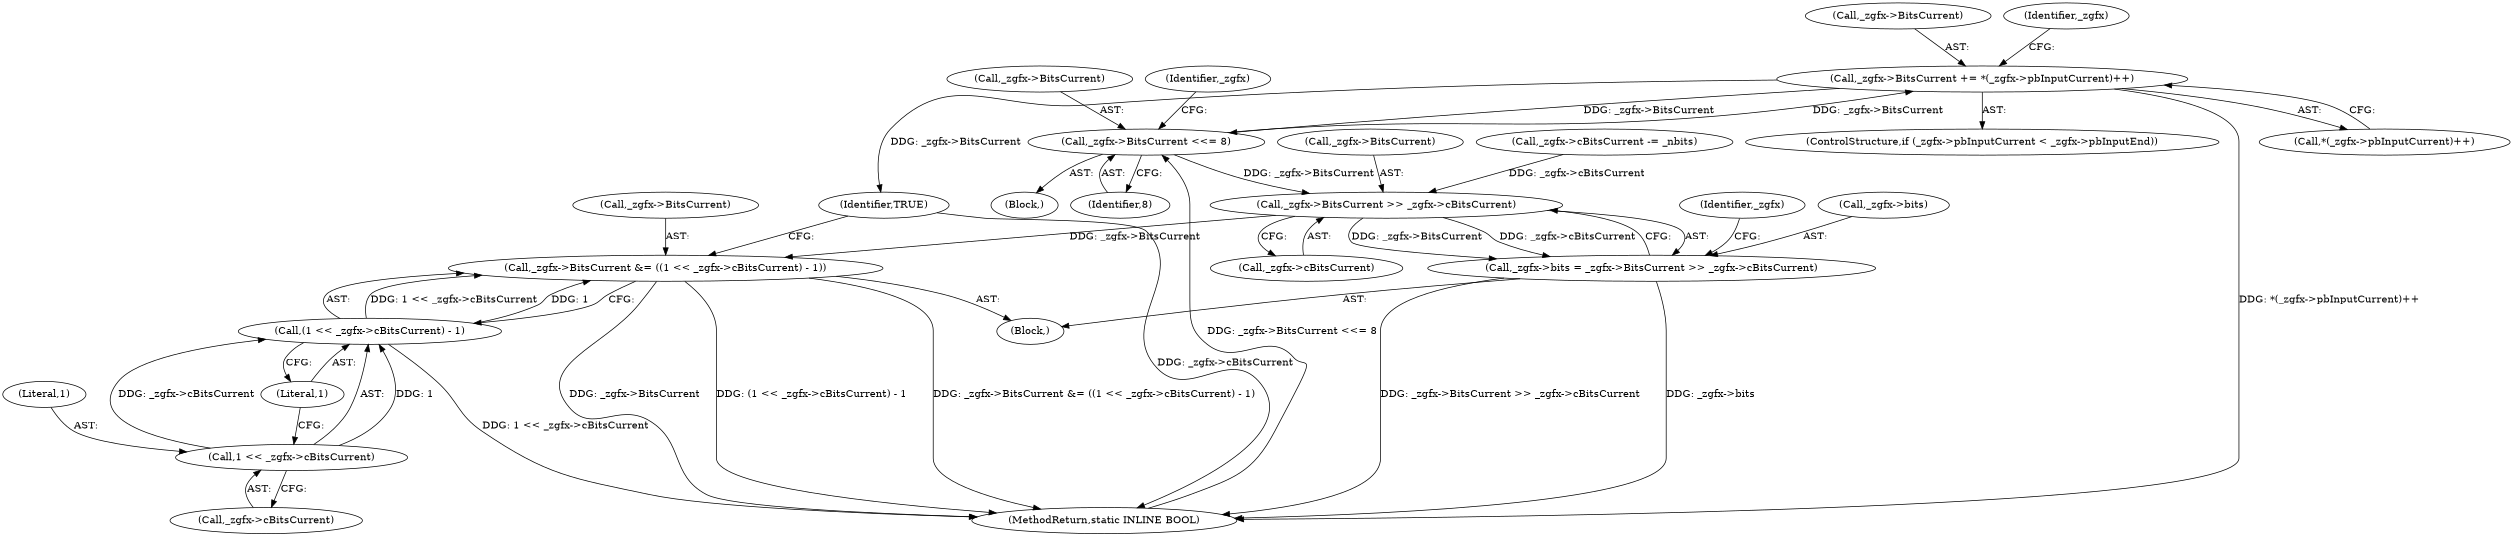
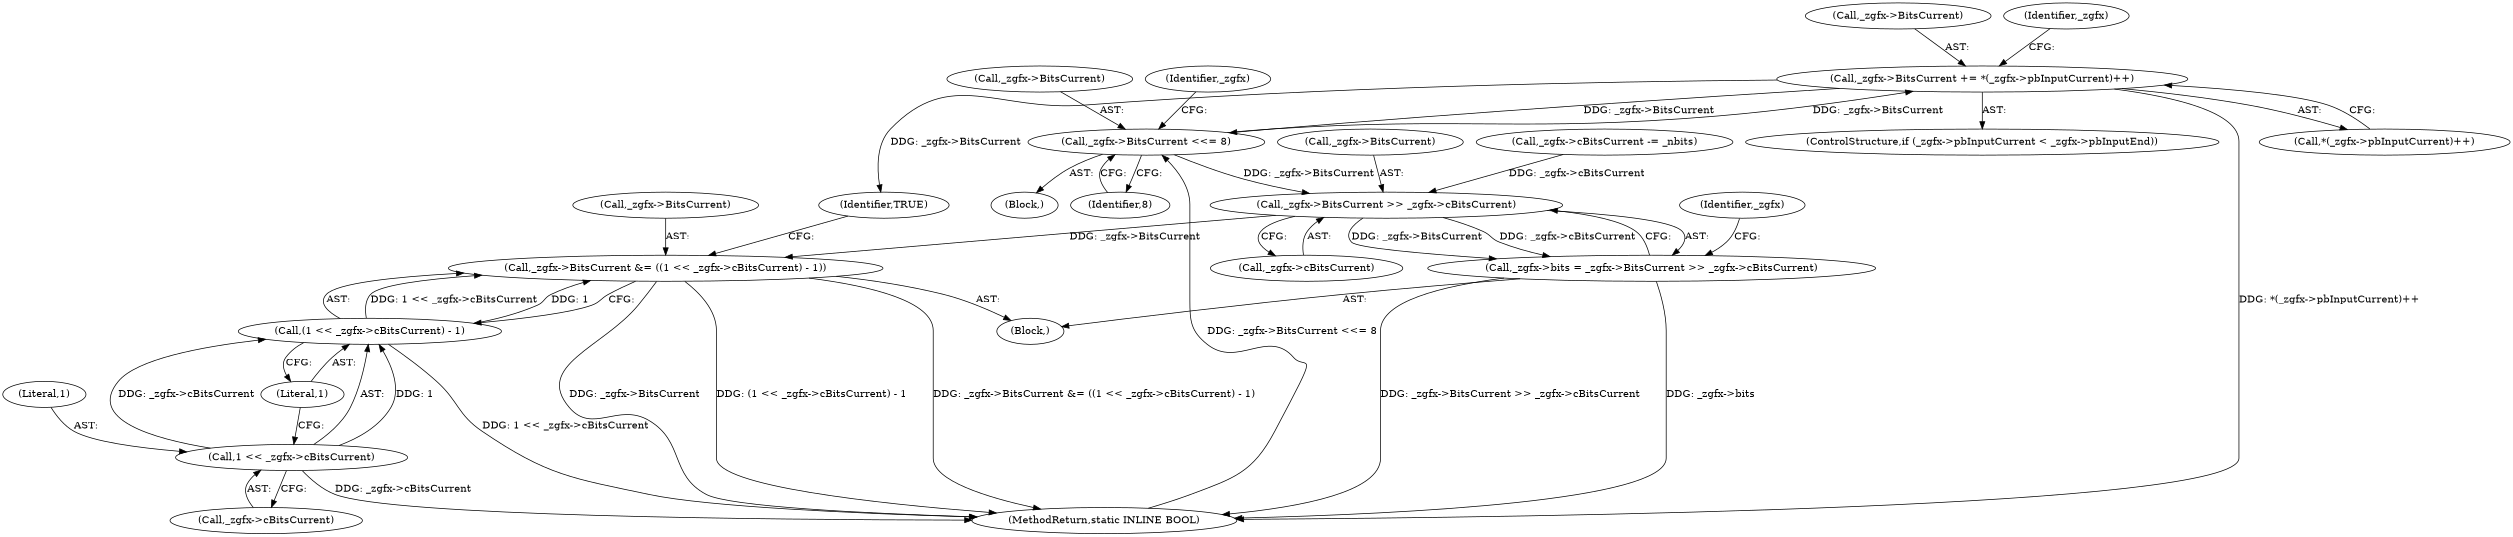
edge "(Identifier,8)" -> "(Call,_zgfx->BitsCurrent <<= 8)": label "AST: " -> "CFG: "
node "(Call,_zgfx->bits)": removed
edge "(Identifier,TRUE)" -> "(MethodReturn,static INLINE BOOL)": now "(Call,1 << _zgfx->cBitsCurrent)" -> "(MethodReturn,static INLINE BOOL)"
